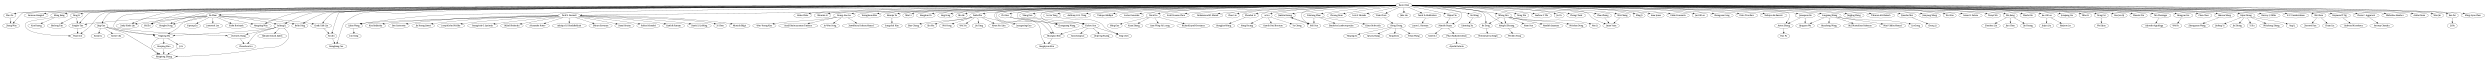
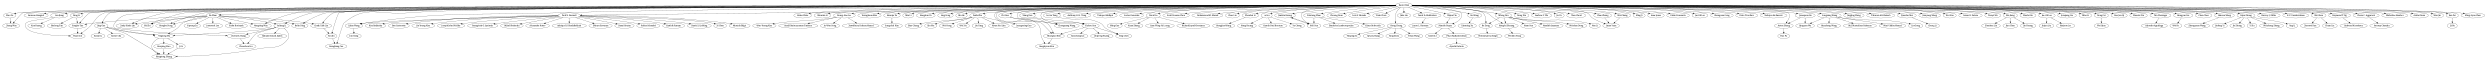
node "Meng Jiang": label "Meng Jiang" -> "Kun Jiang"
node "Cheng Chent": label "Cheng Chent" -> "Chen Chent"
edge "Yixin Chen" -> "Hong Cheng": now "Jiawei Han" -> "Hong Cheng"
node "Jin Young Jiawei": label "Jin Young Jiawei" -> "Jin Young Kim"
